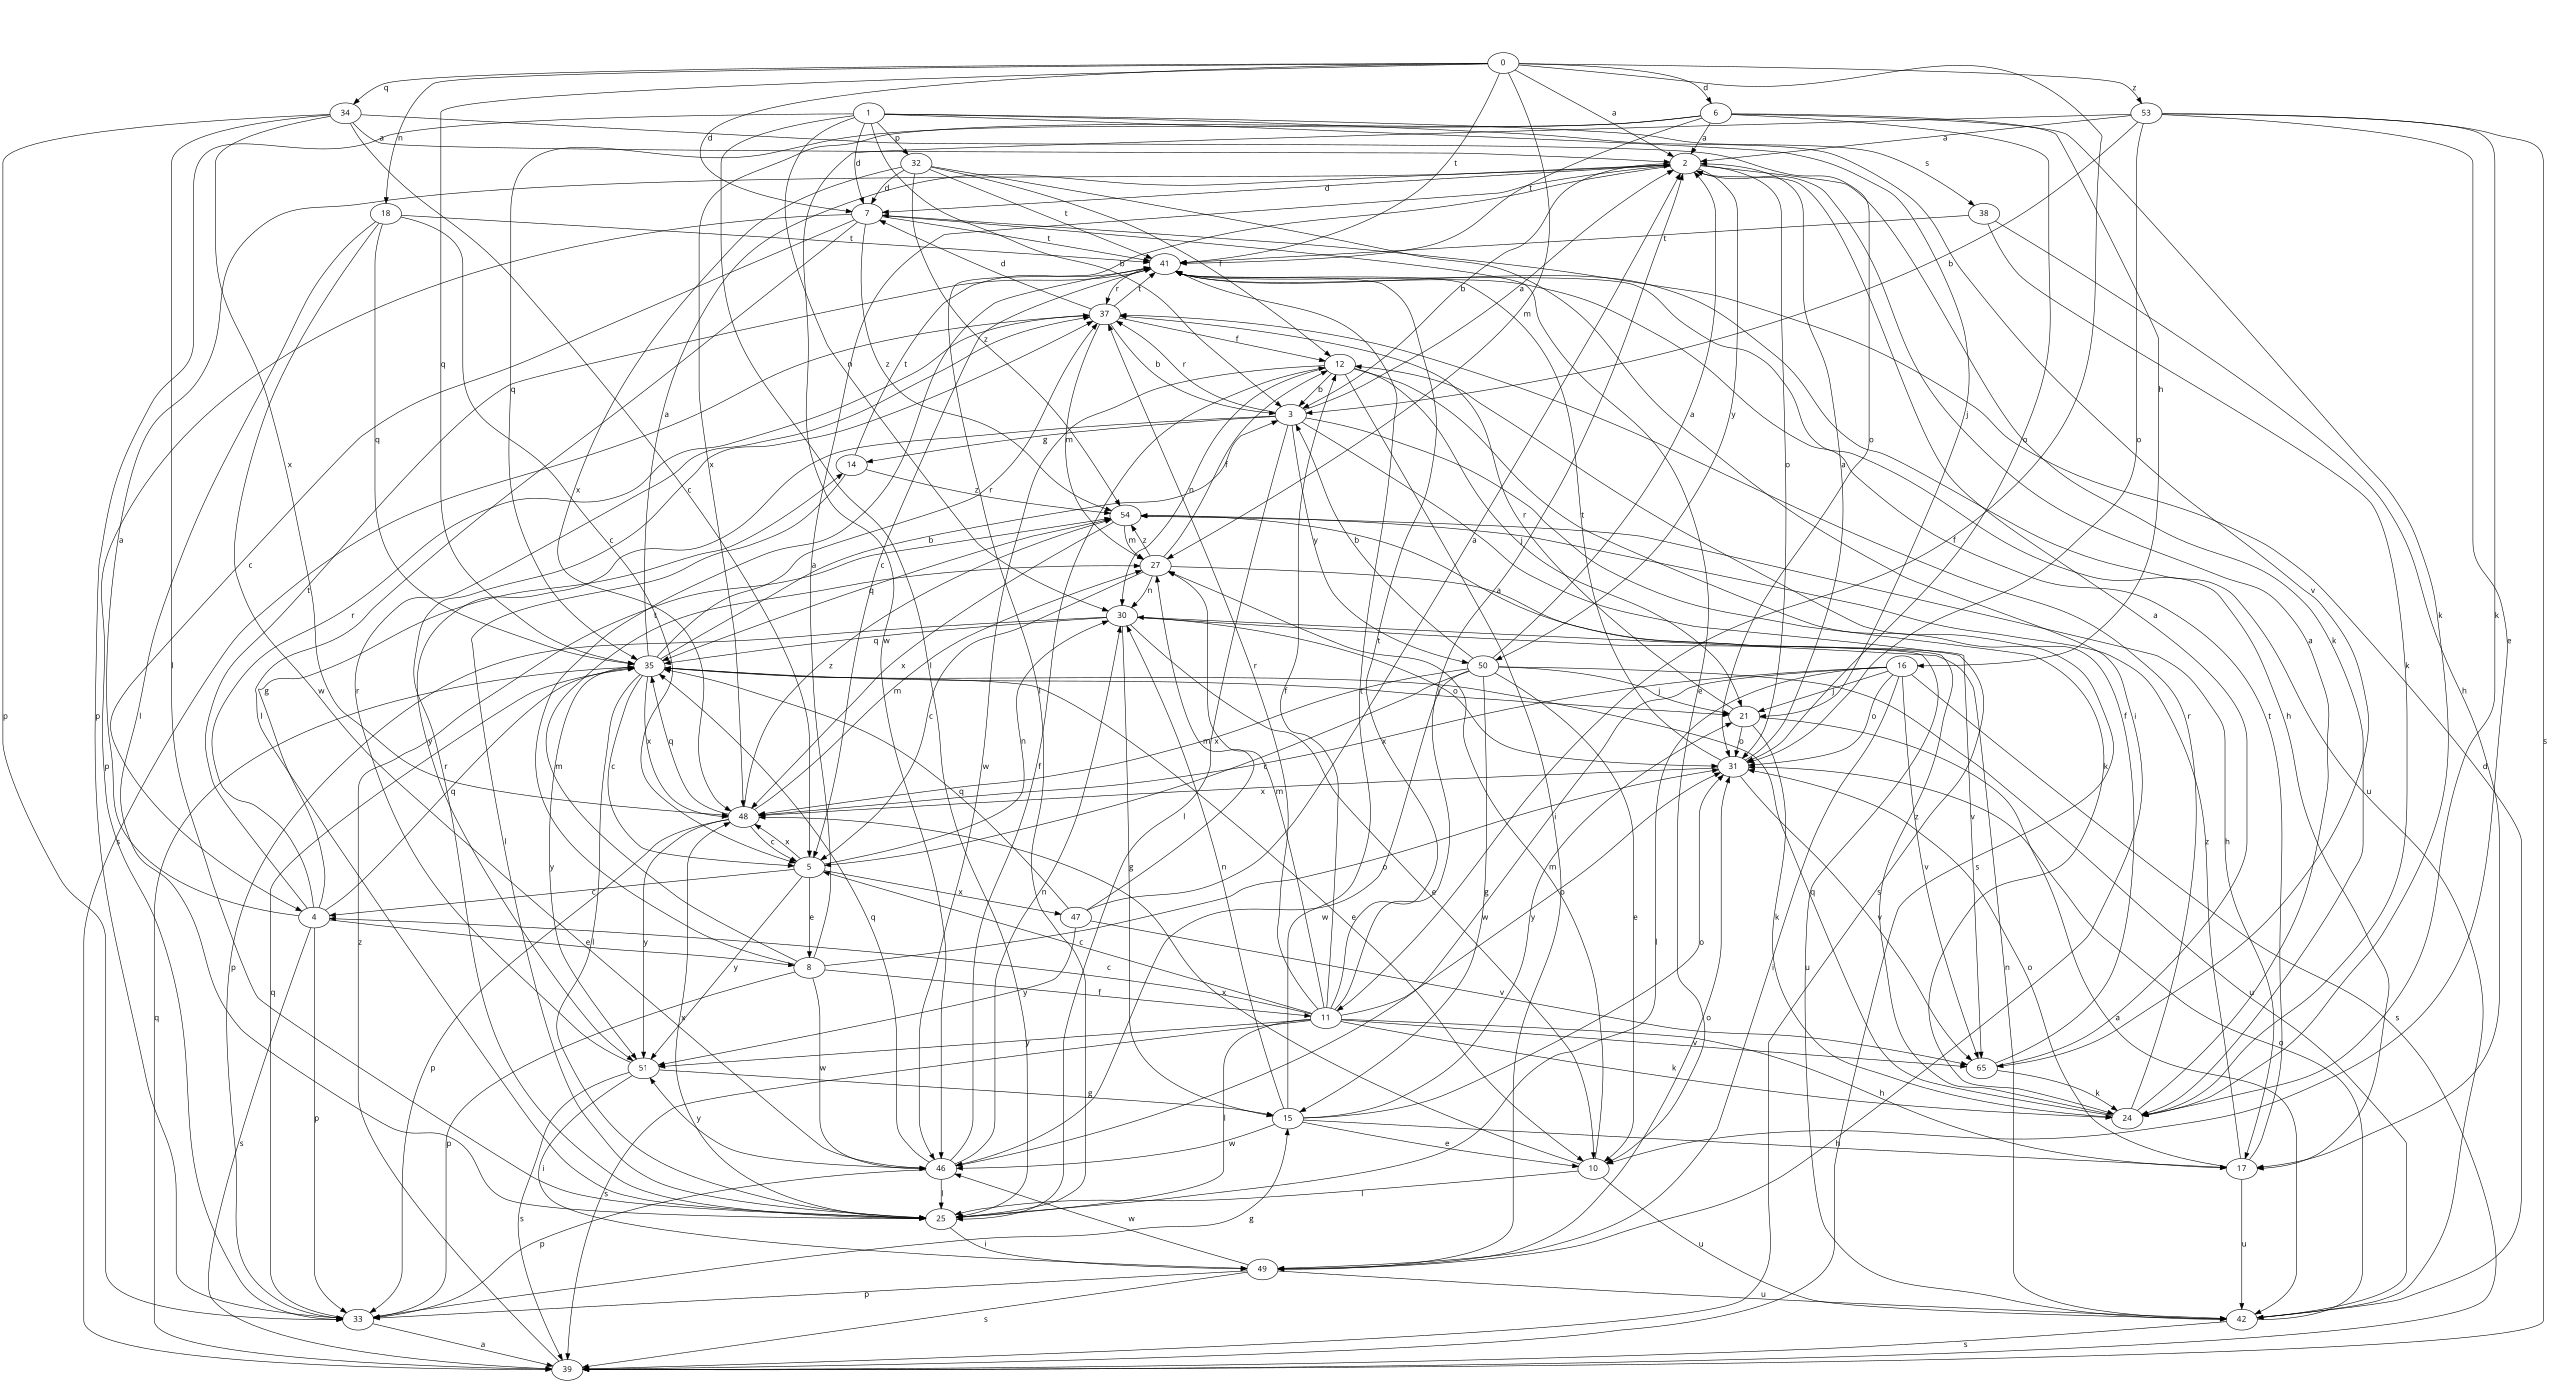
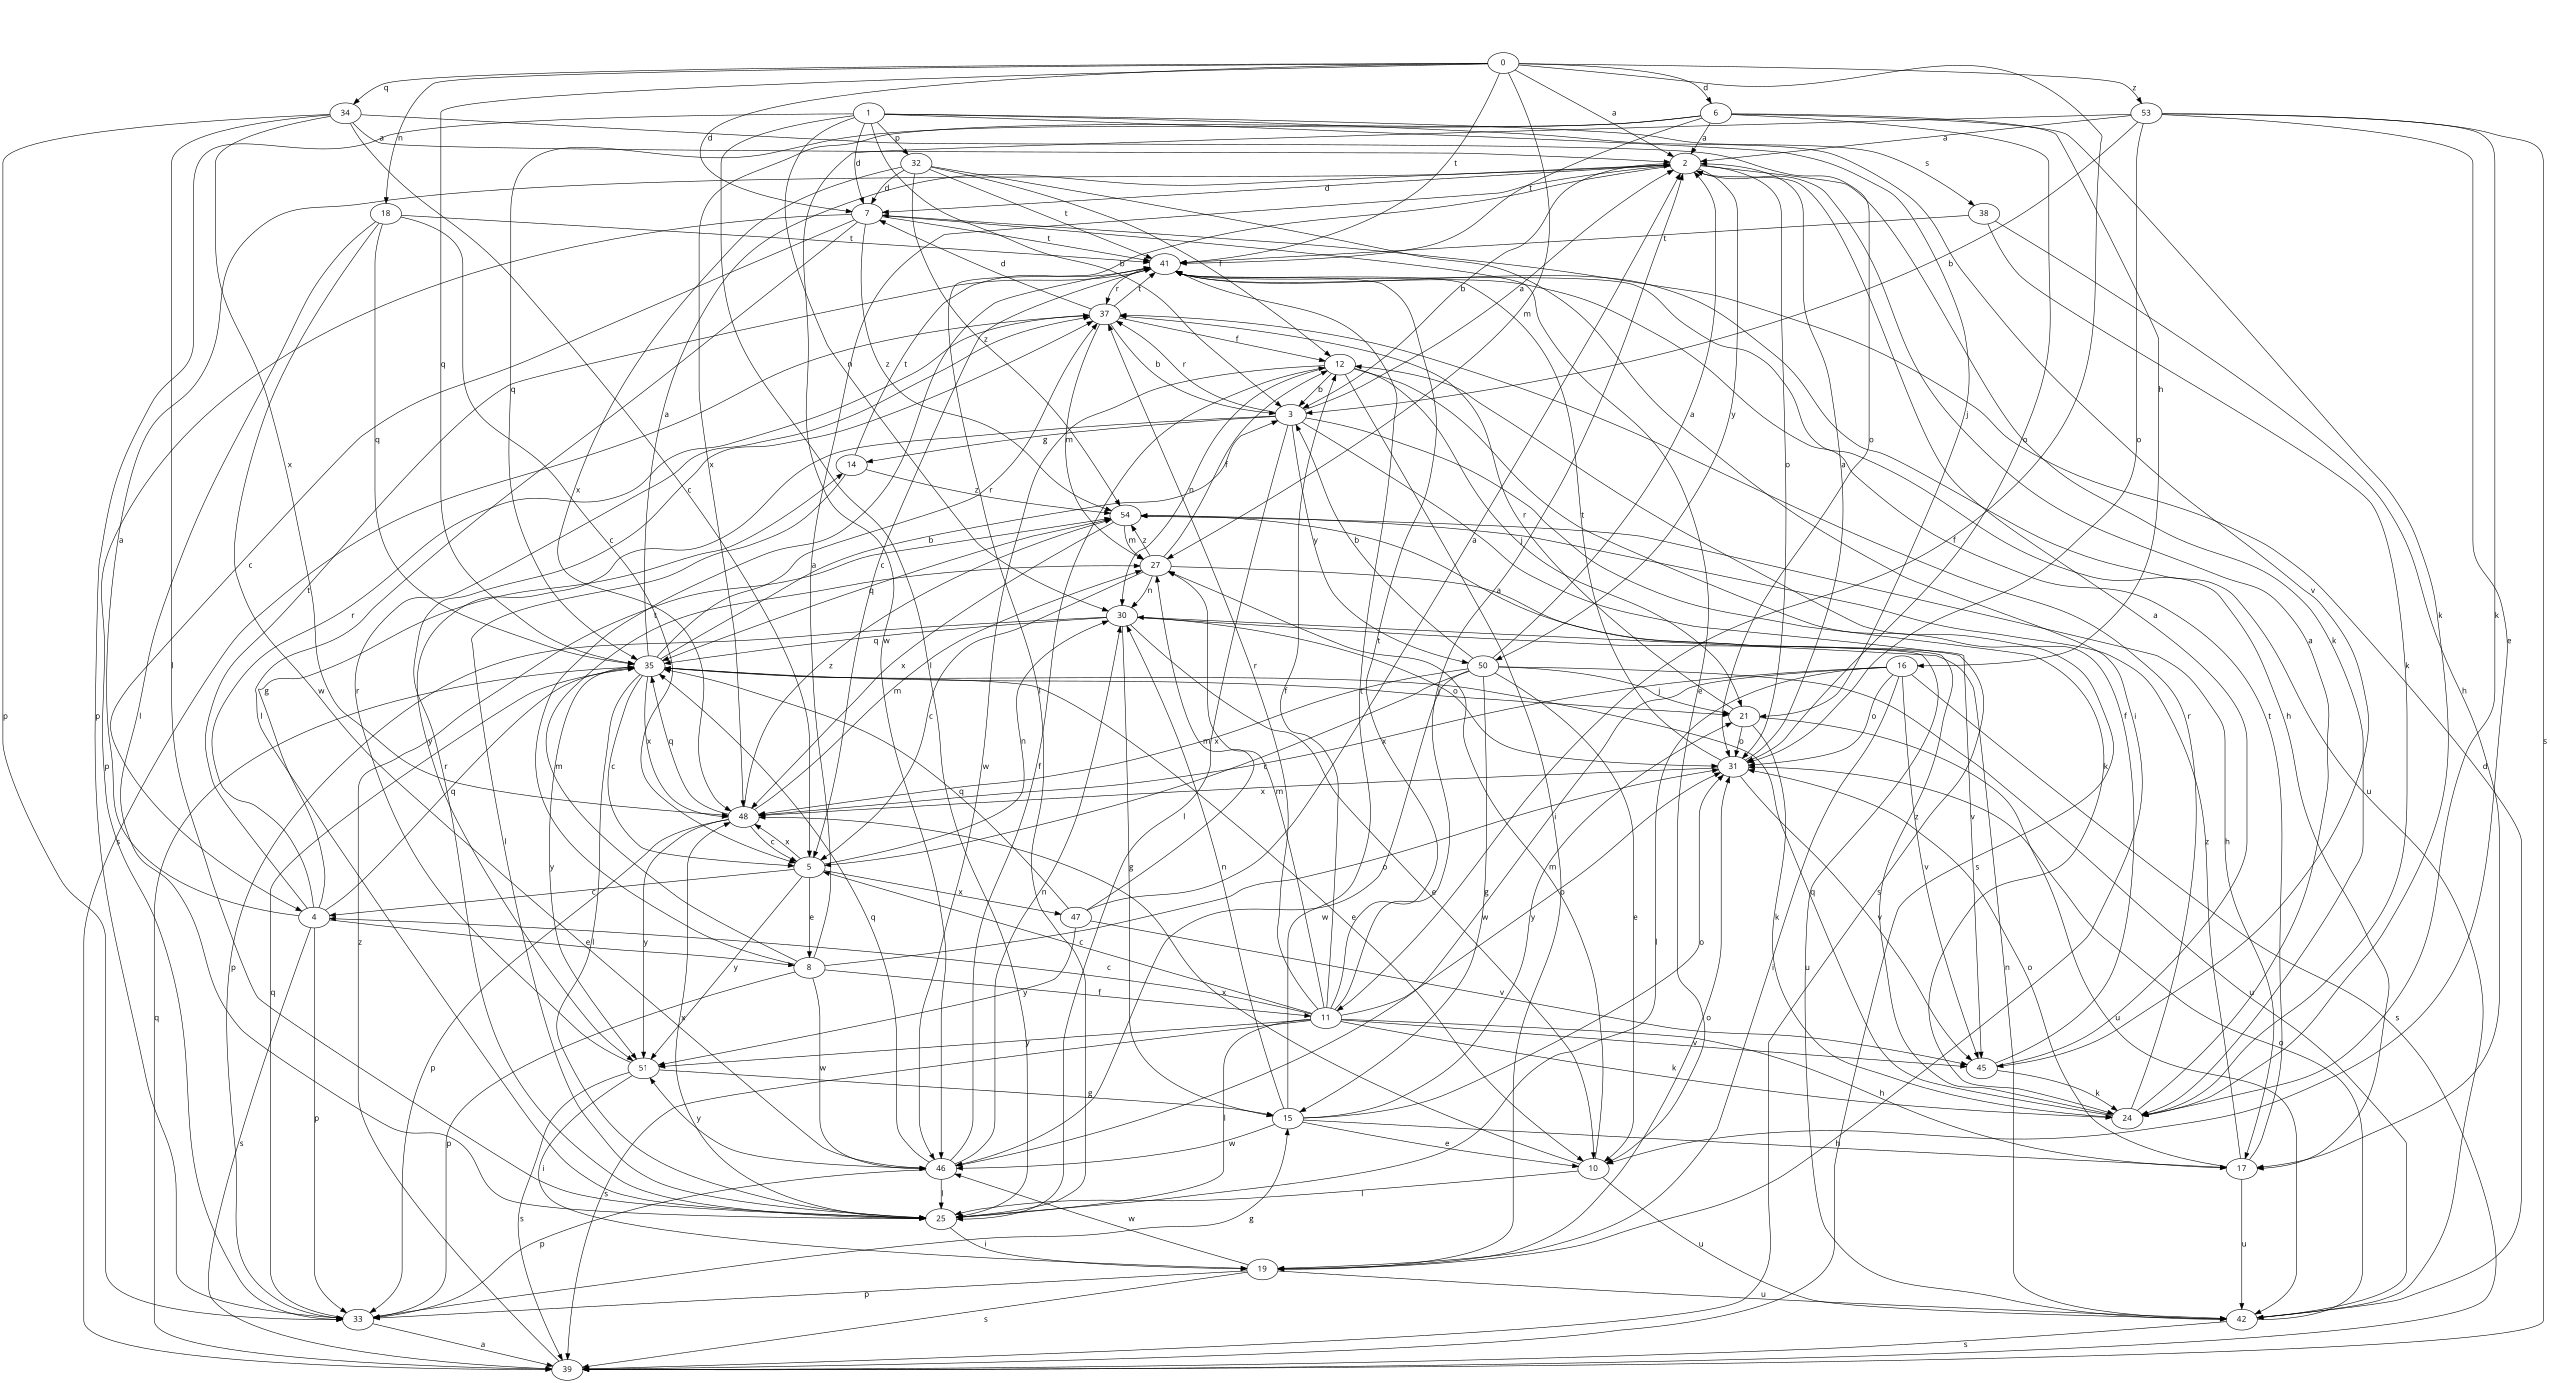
edge "16" -> "21": removed, label "j"
edge "21" -> "42": label "a" -> "u"
node "65": label "65" -> "45"
node "49": label "49" -> "19"
